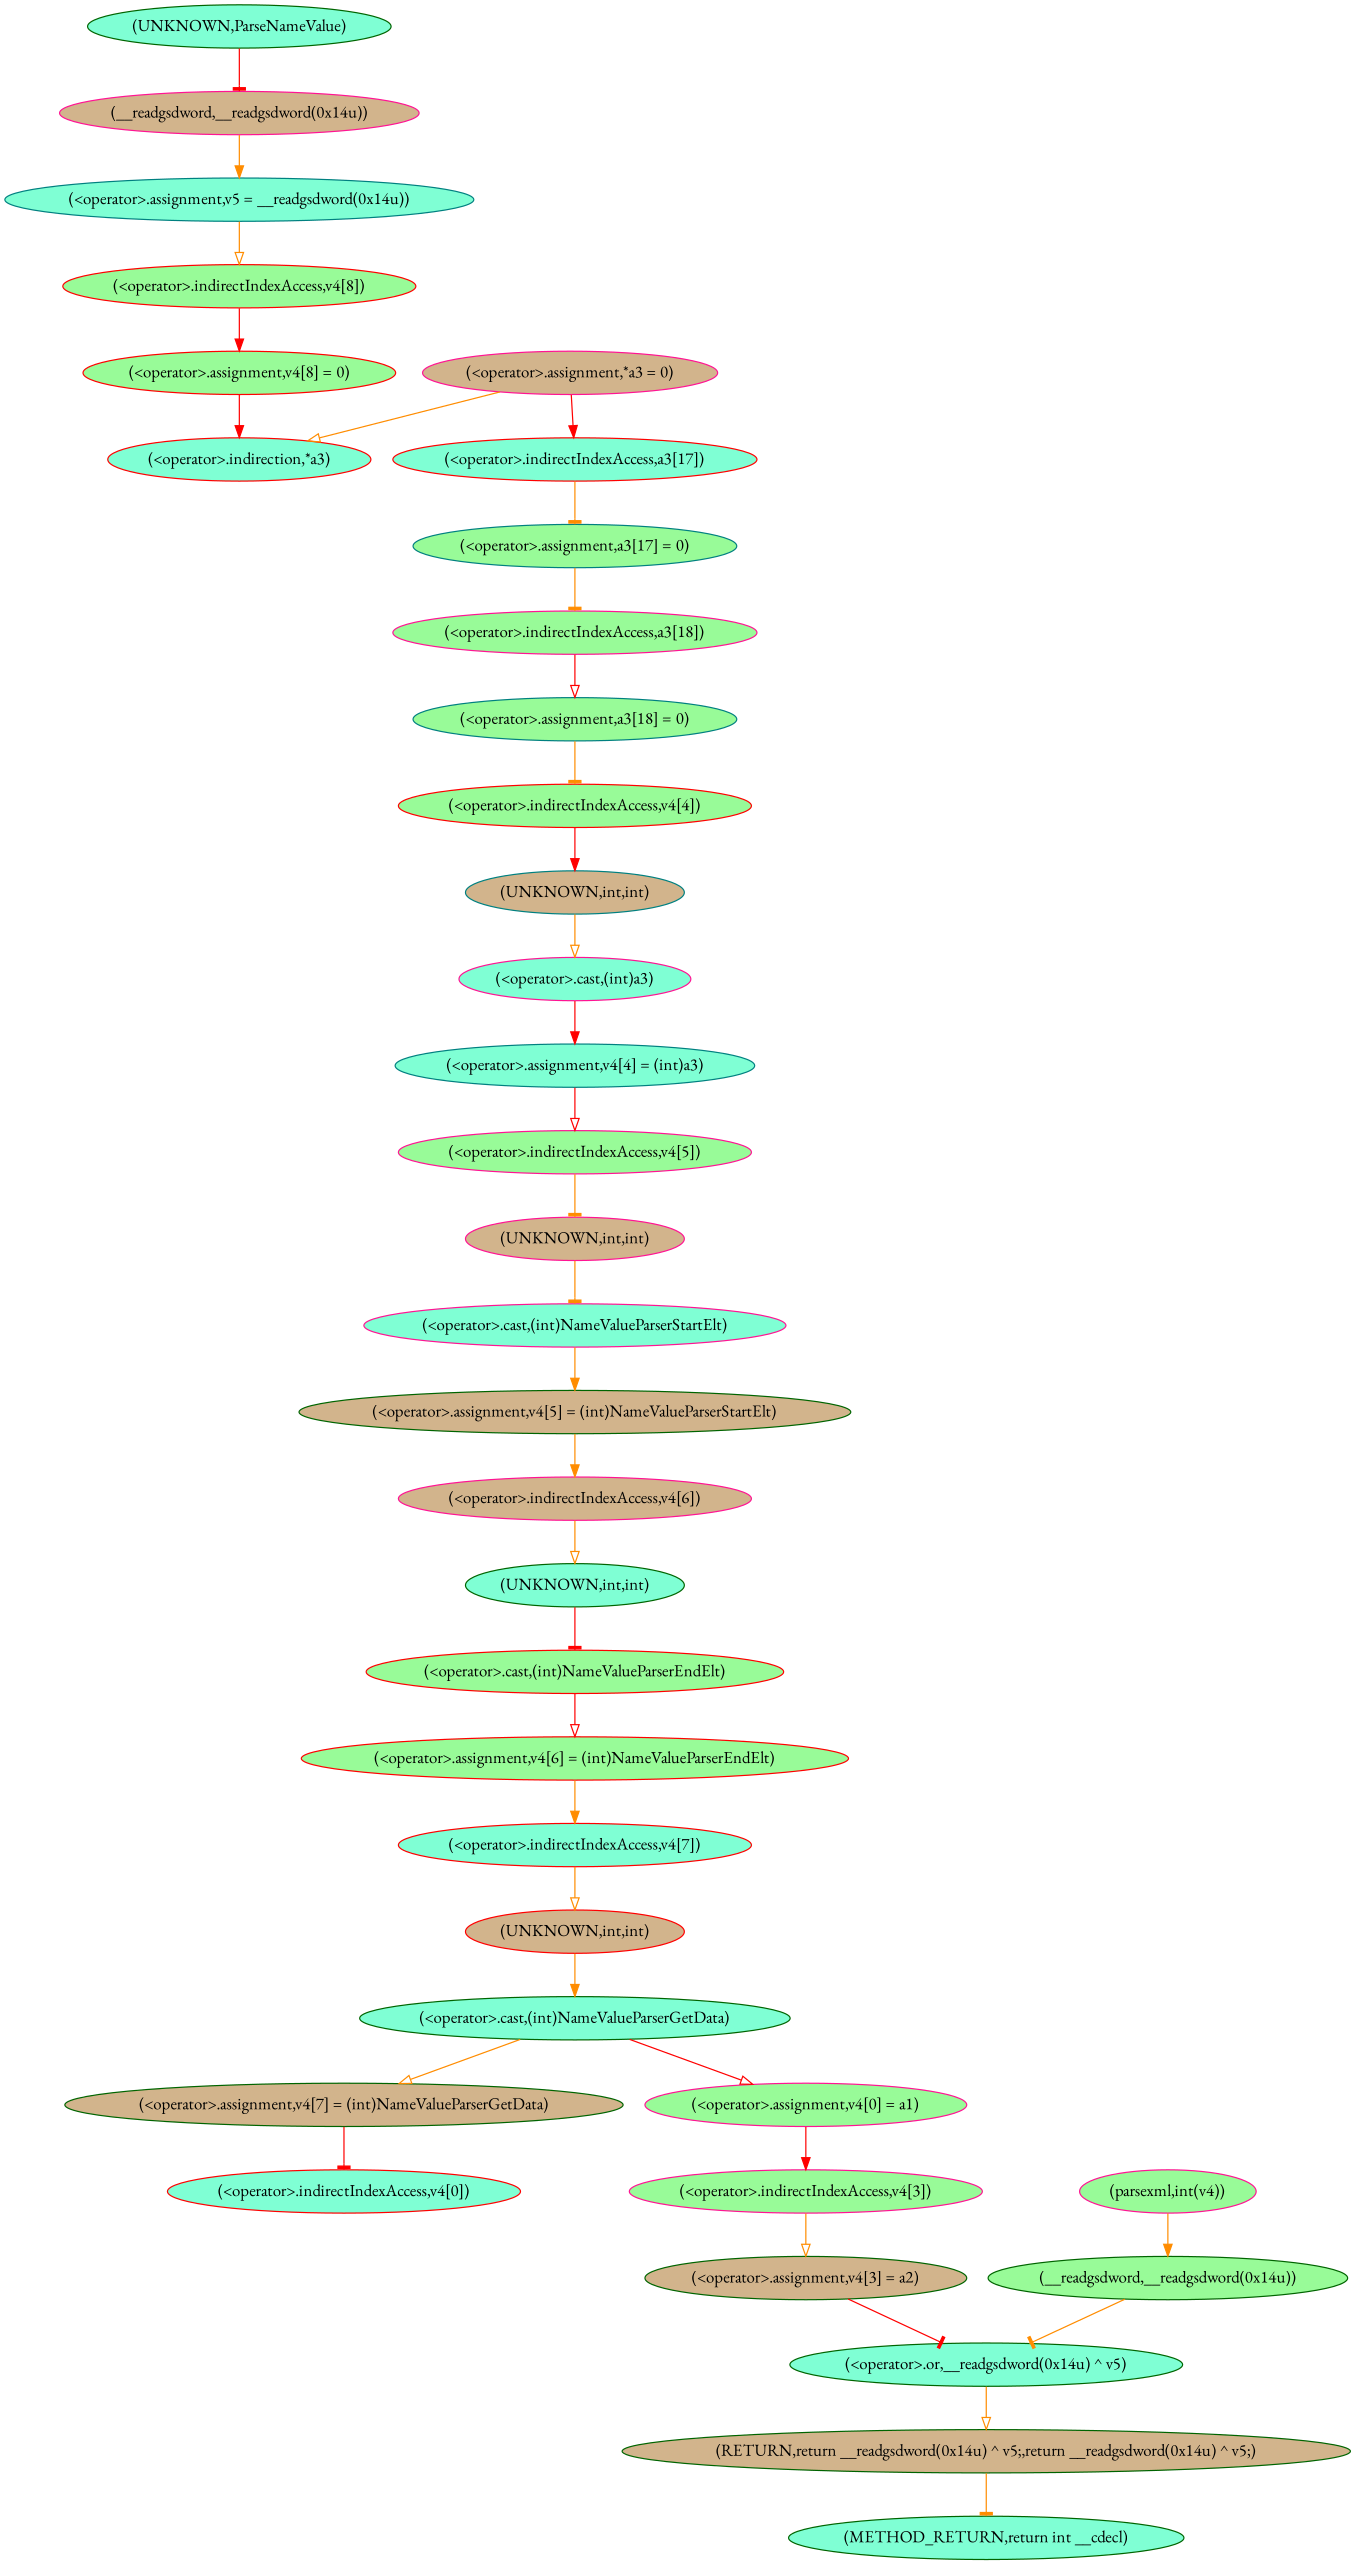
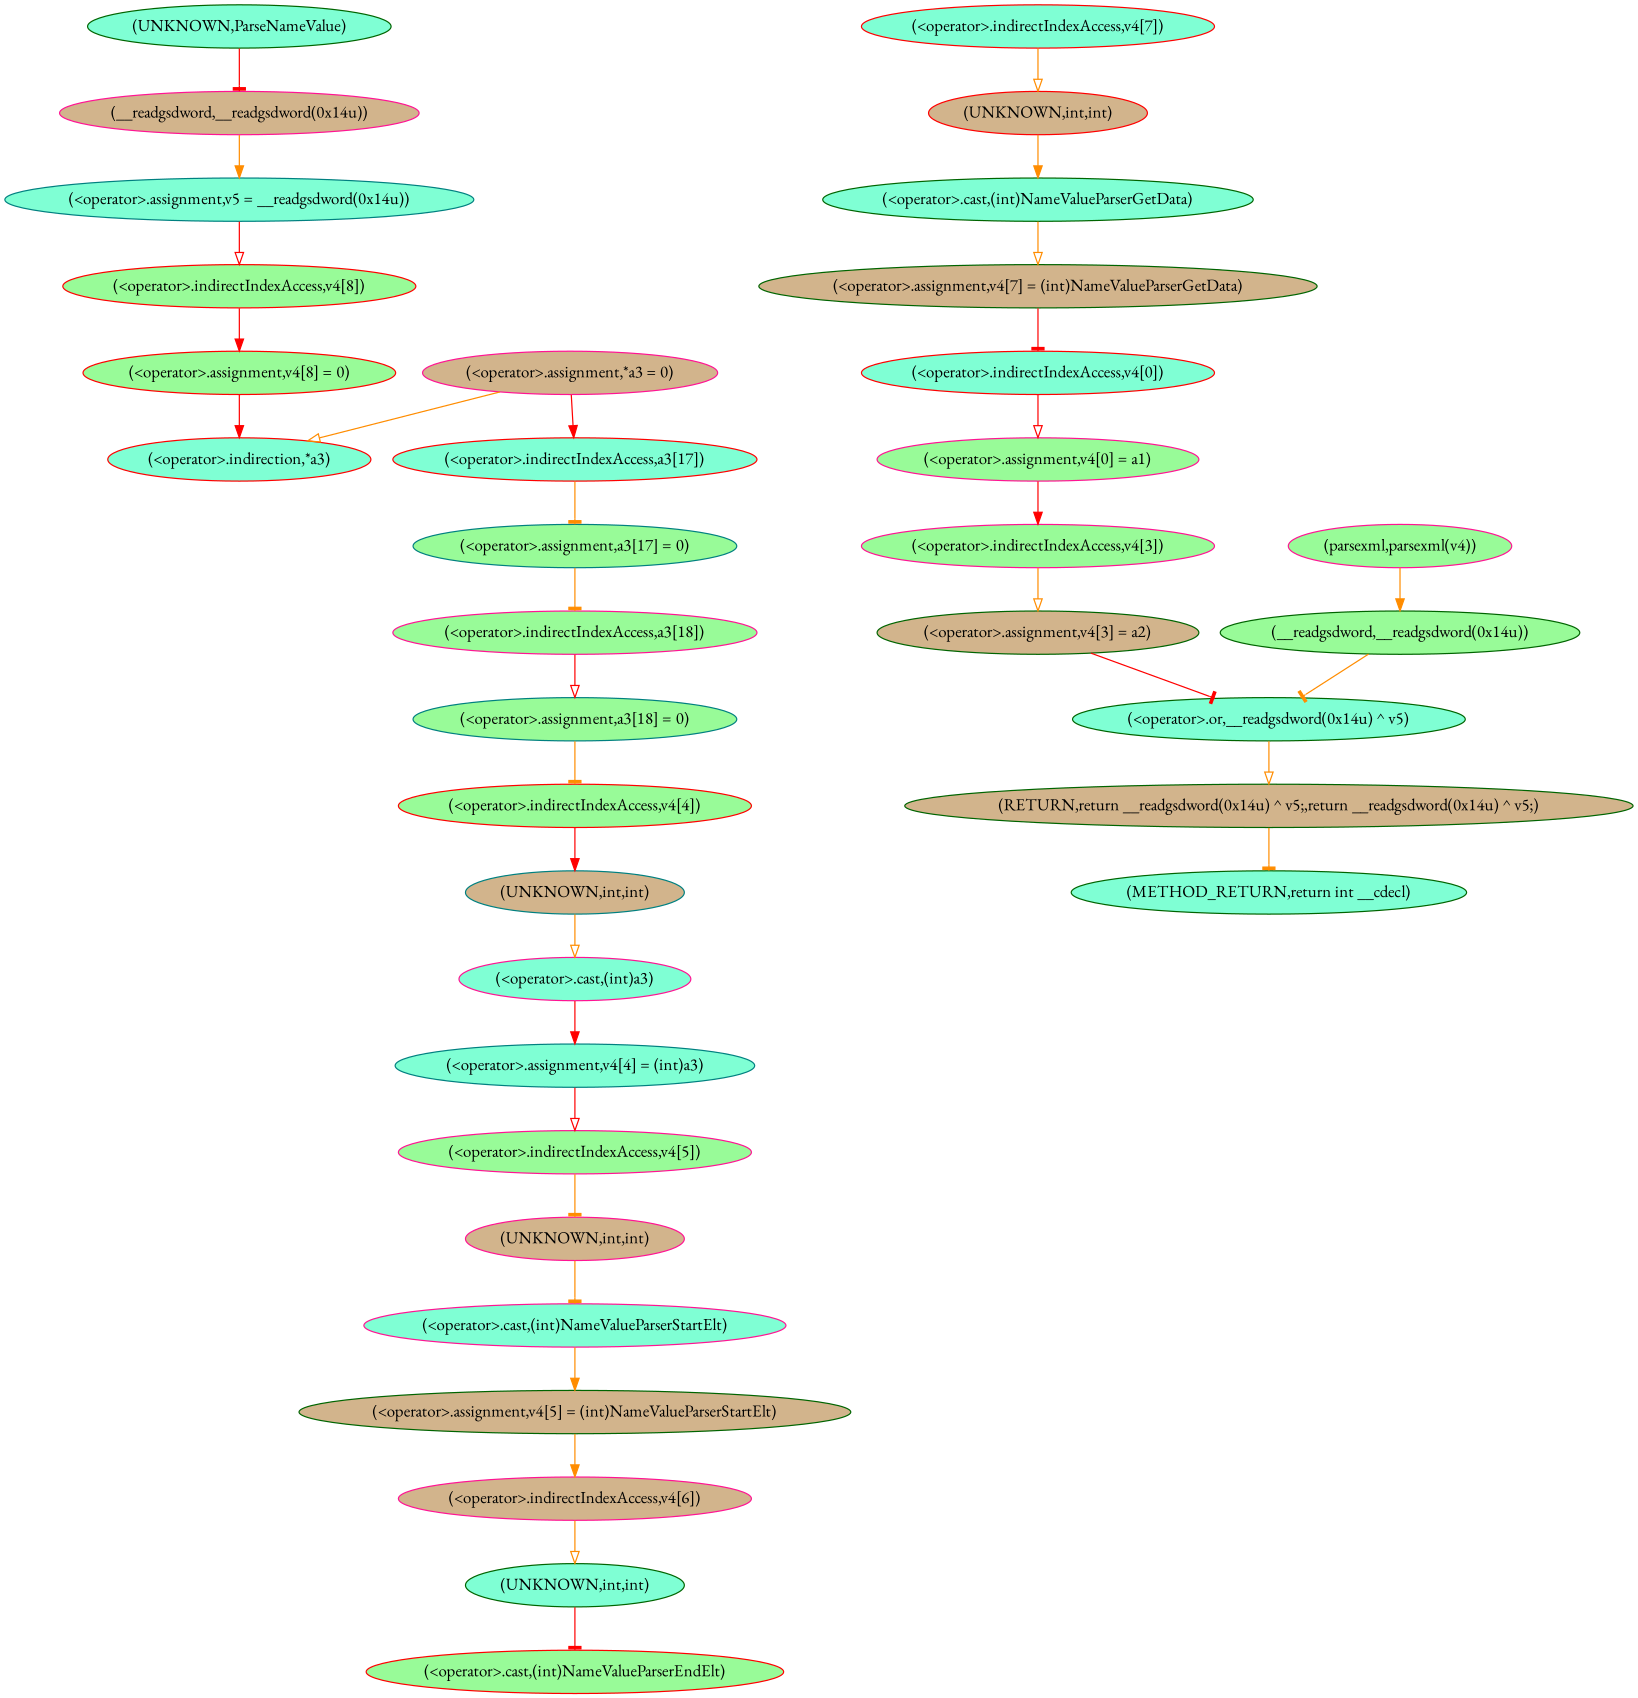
edge "(<operator>.assignment,v5 = __readgsdword(0x14u))" -> "(<operator>.indirectIndexAccess,v4[8])": color darkorange -> red
node "(<operator>.assignment,v4[6] = (int)NameValueParserEndElt)": removed
edge "(<operator>.cast,(int)NameValueParserGetData)" -> "(<operator>.assignment,v4[0] = a1)": now "(<operator>.indirectIndexAccess,v4[0])" -> "(<operator>.assignment,v4[0] = a1)"
node "(parsexml,int(v4))": label "(parsexml,int(v4))" -> "(parsexml,parsexml(v4))"
